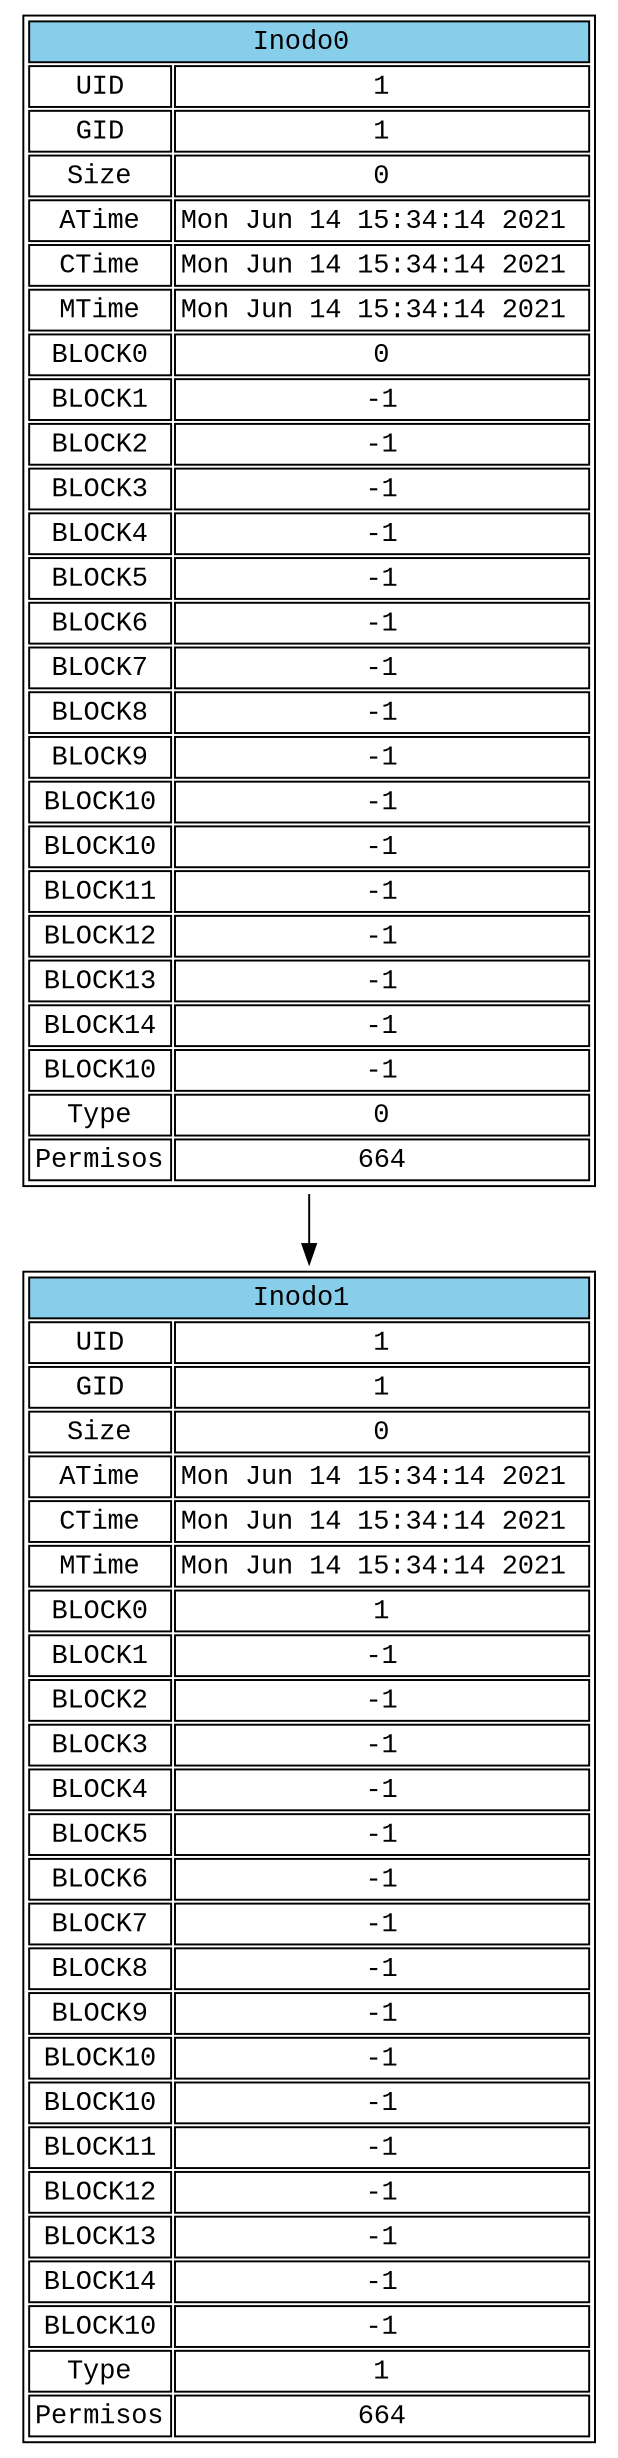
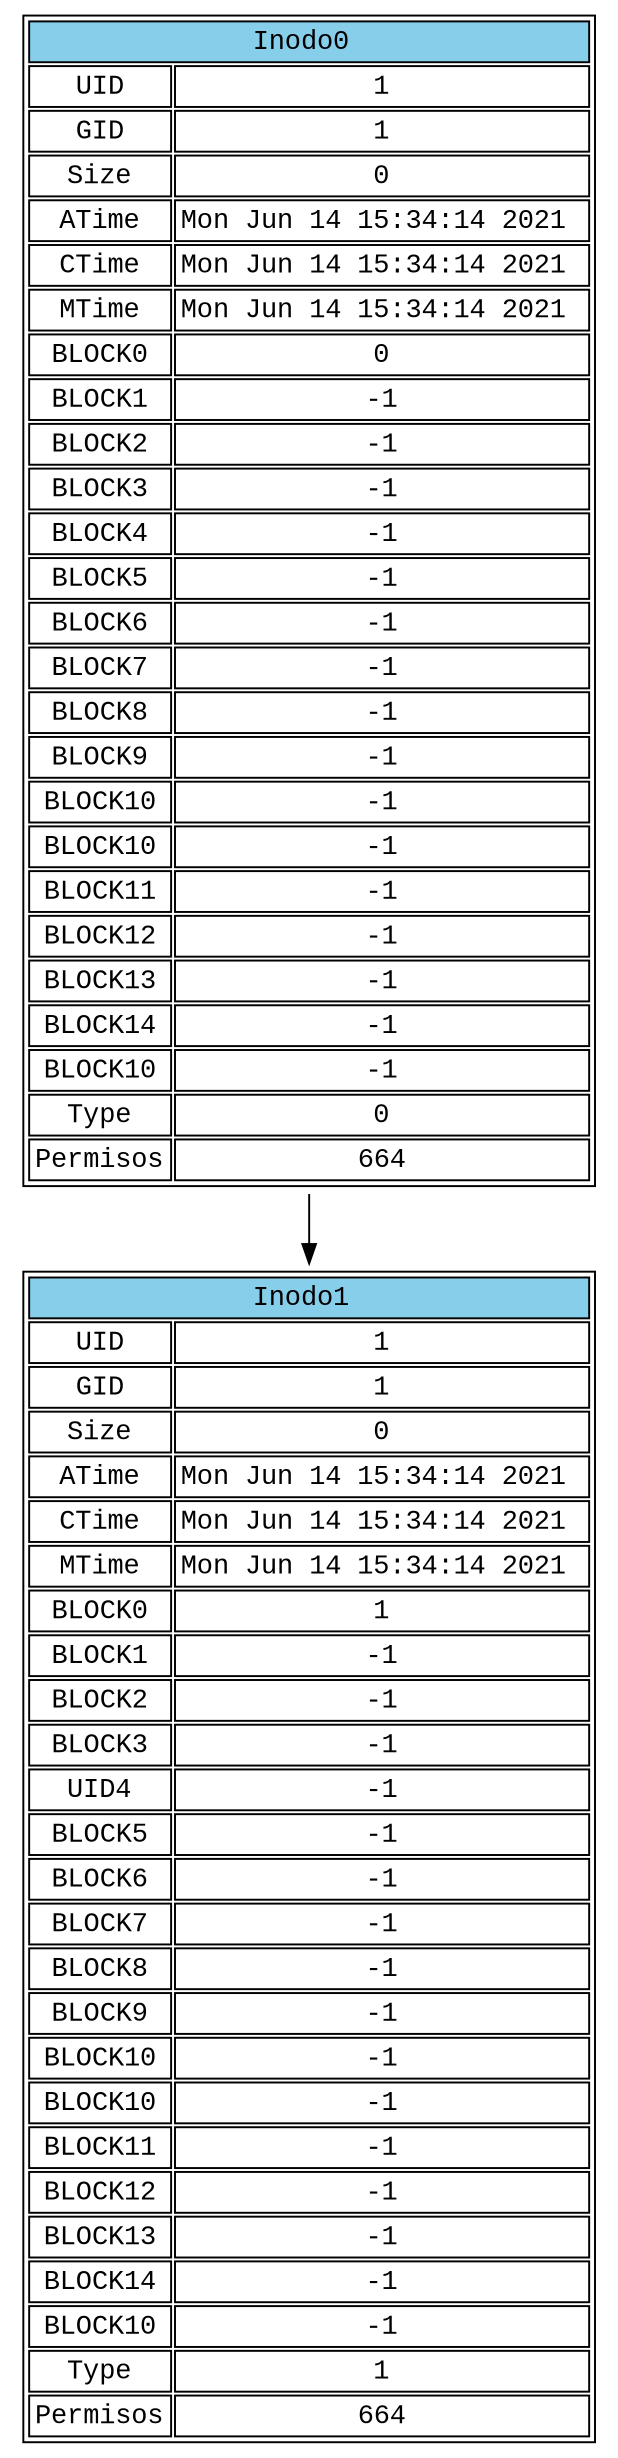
node "Inodo1": text "BLOCK4" -> "UID4"
